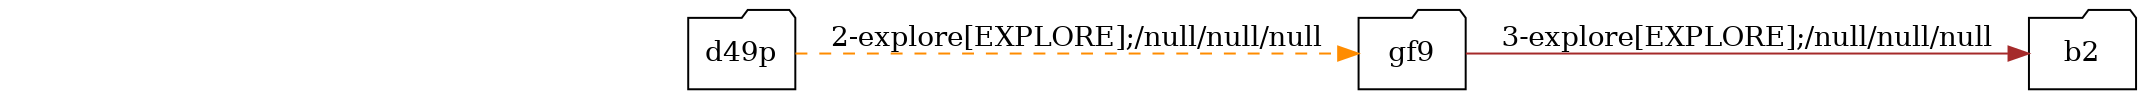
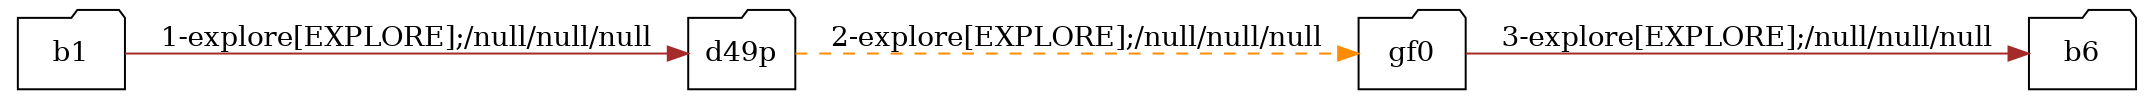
node "b1": added
node "gf9": label "gf9" -> "gf0"
node "b2": label "b2" -> "b6"
